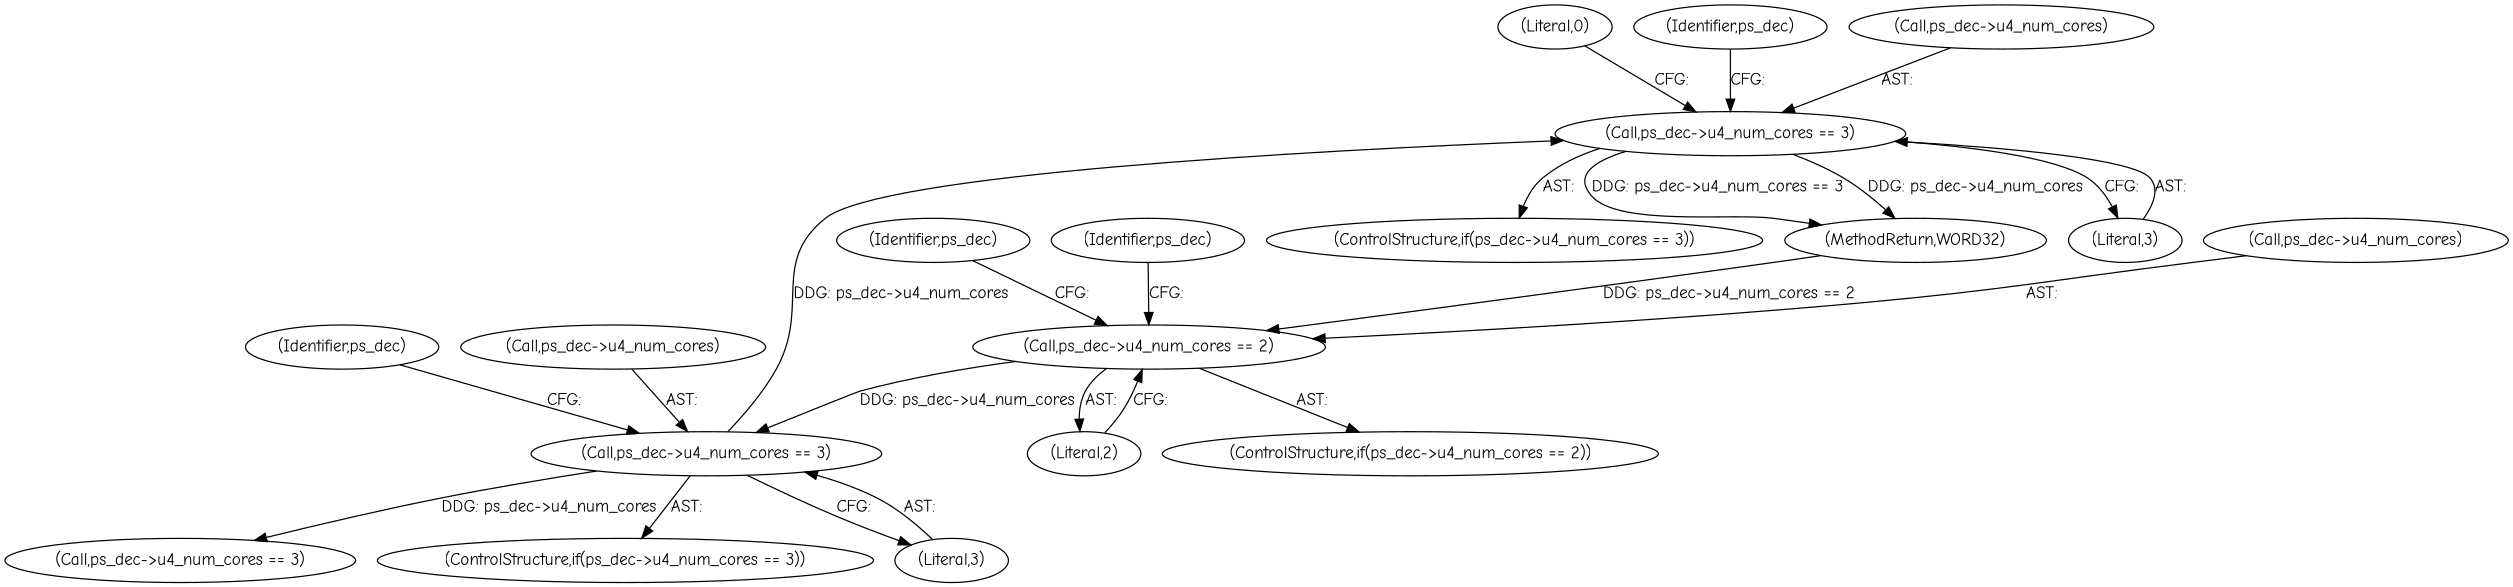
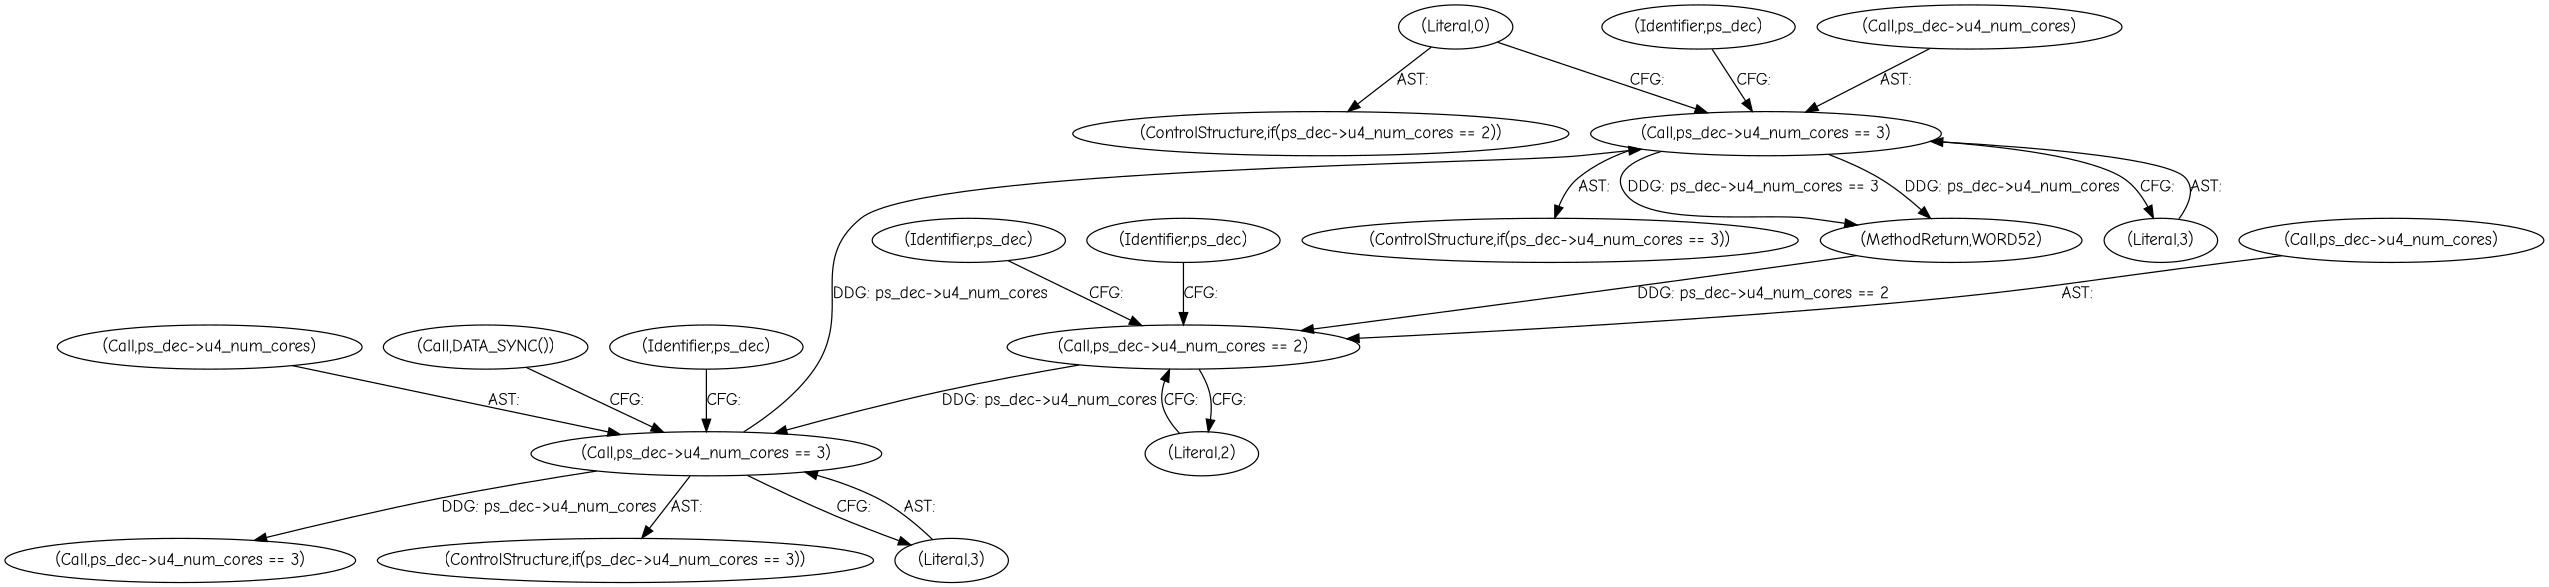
node "(MethodReturn,WORD32)": label "(MethodReturn,WORD32)" -> "(MethodReturn,WORD52)"
node "(Call,DATA_SYNC())": added
edge "(Call,ps_dec->u4_num_cores == 2)" -> "(ControlStructure,if(ps_dec->u4_num_cores == 2))": now "(Literal,0)" -> "(ControlStructure,if(ps_dec->u4_num_cores == 2))"
edge "(Call,ps_dec->u4_num_cores == 2)" -> "(Literal,2)": label "AST: " -> "CFG: "
